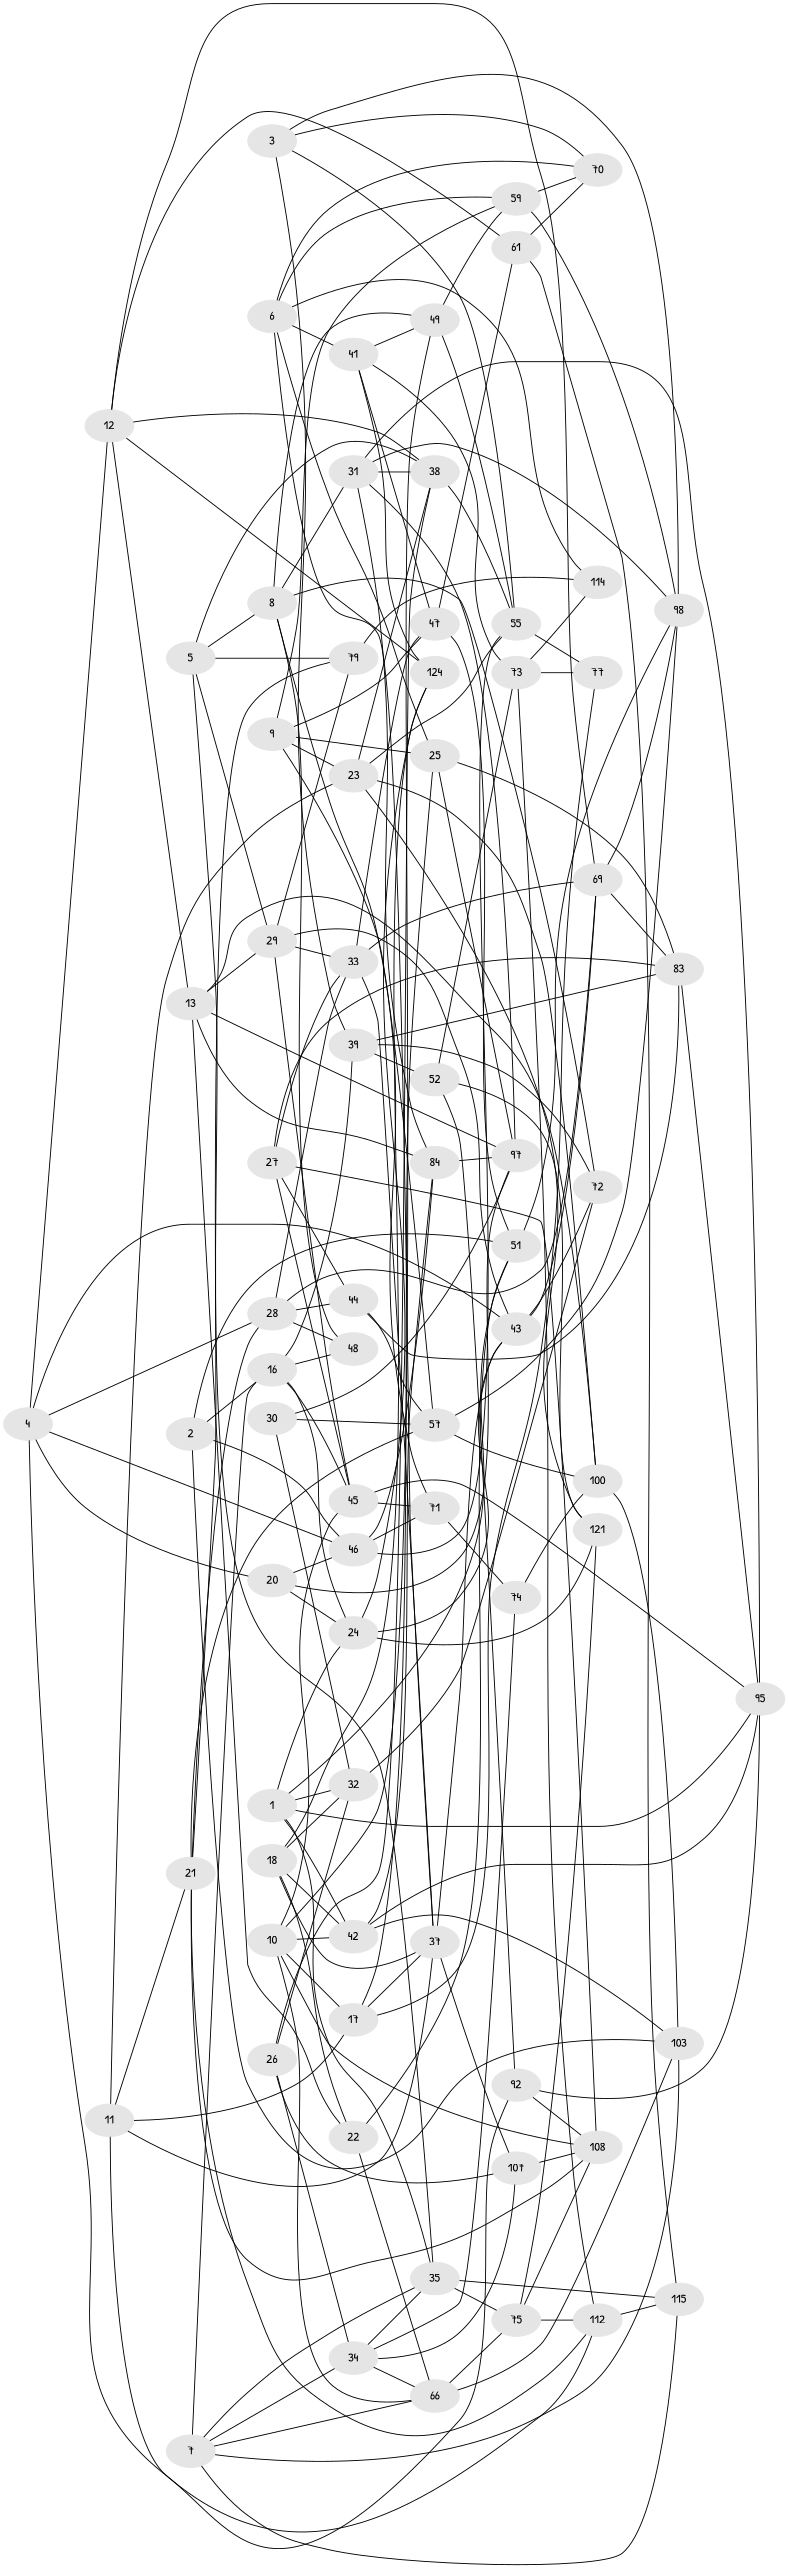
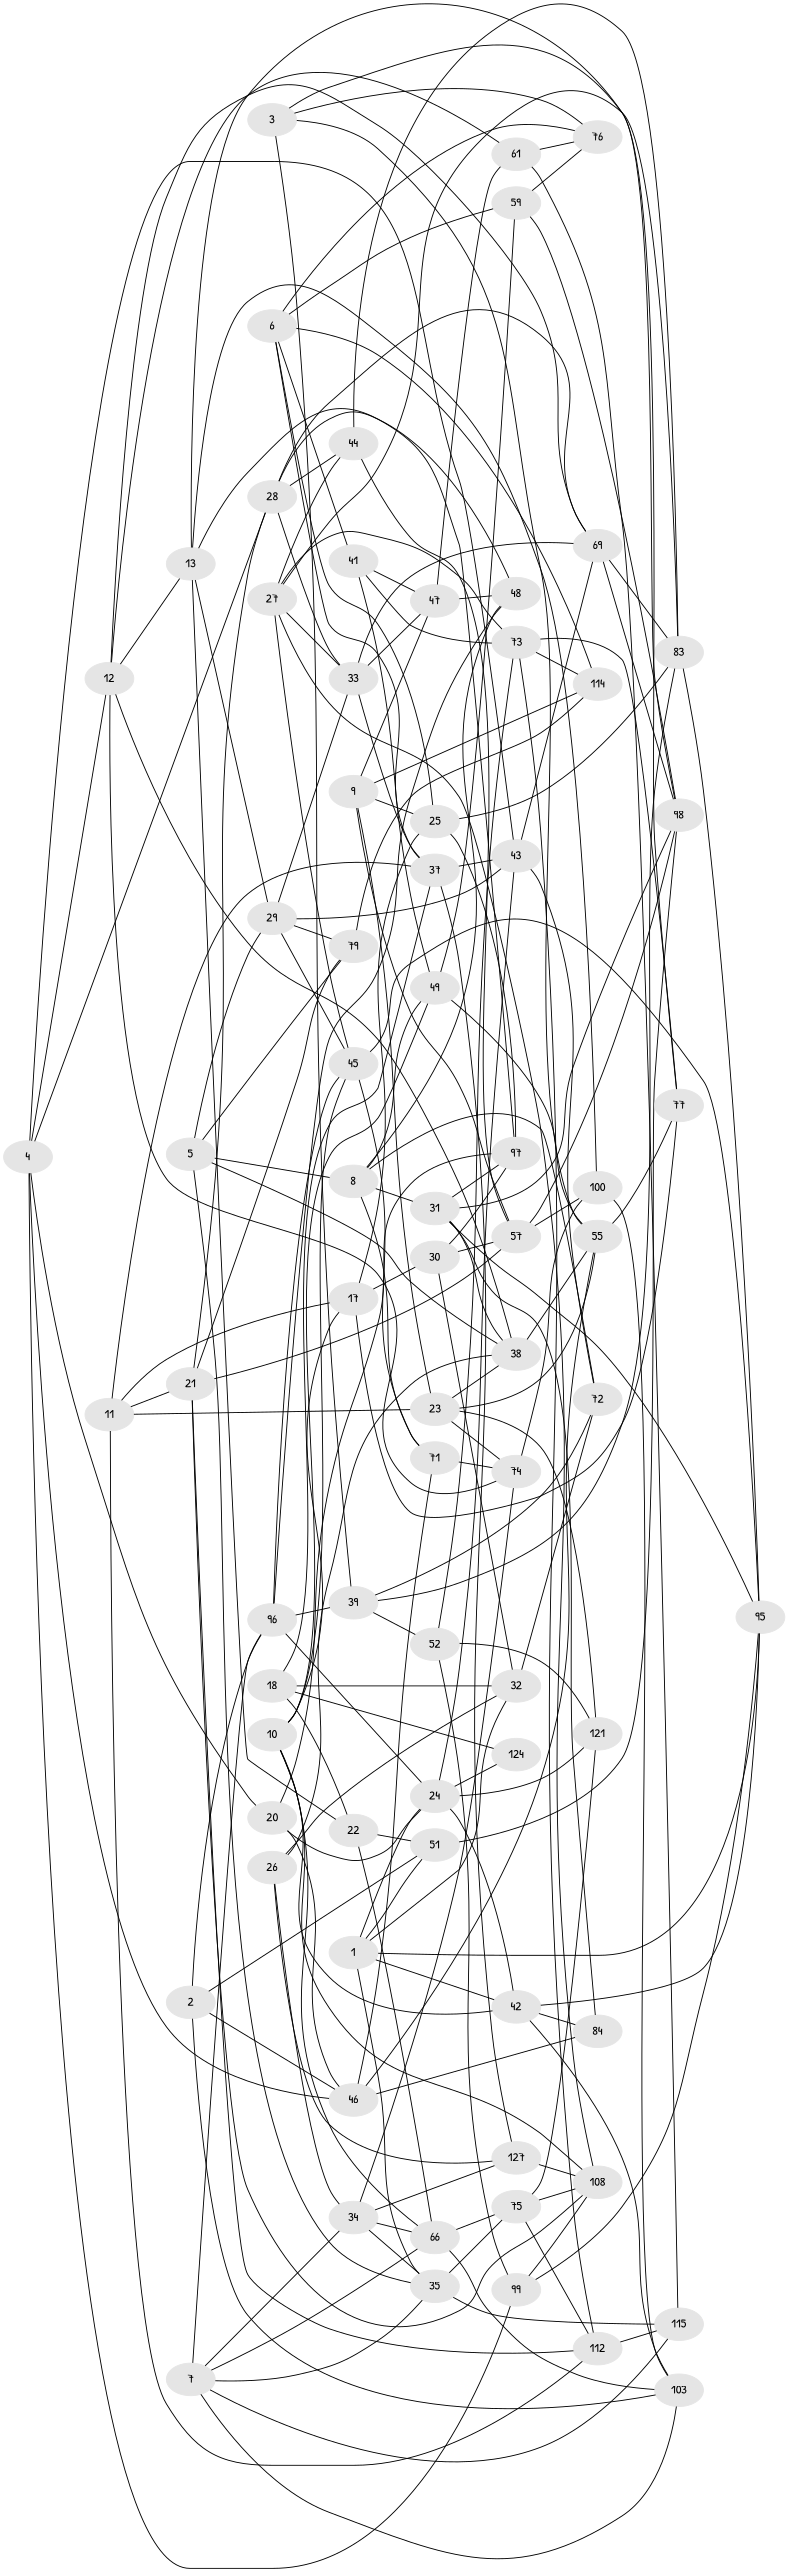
node "70": label "70" -> "76"
edge "59" -- "9": now "114" -- "9"
edge "41" -- "124": removed
edge "27" -- "73": added
edge "12" -- "124": now "12" -- "74"
edge "47" -- "51": now "47" -- "48"
edge "23" -- "100": now "23" -- "74"
edge "13" -- "84": now "13" -- "77"
edge "97" -- "84": removed
node "16": label "16" -> "96"
edge "18" -- "42": now "24" -- "42"
edge "37" -- "17": now "30" -- "17"
node "92": label "92" -> "99"
node "107": label "107" -> "127"
